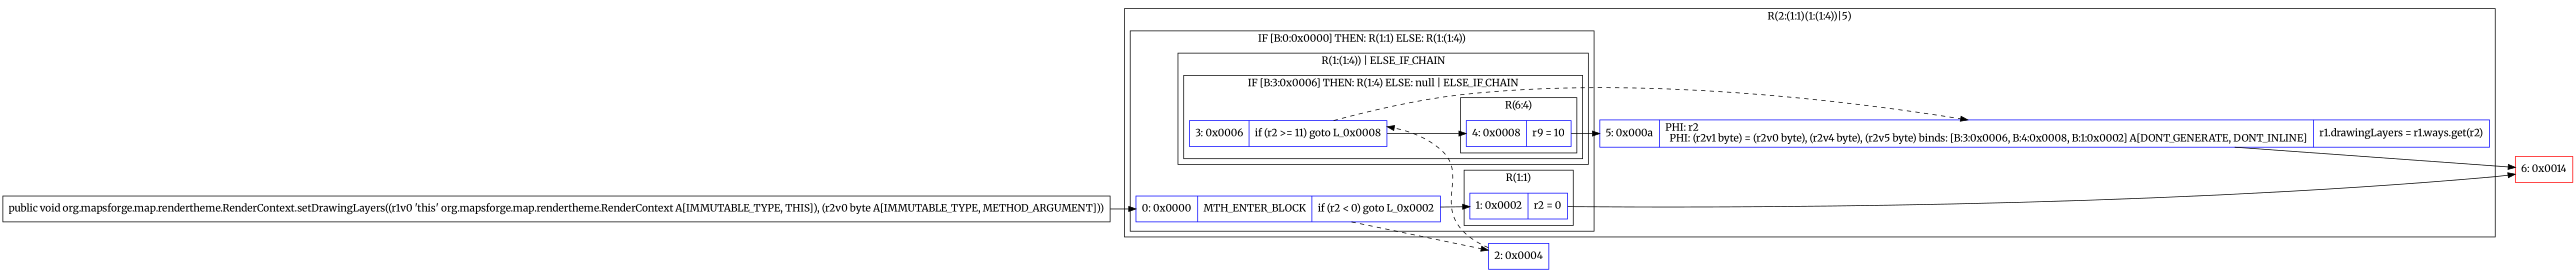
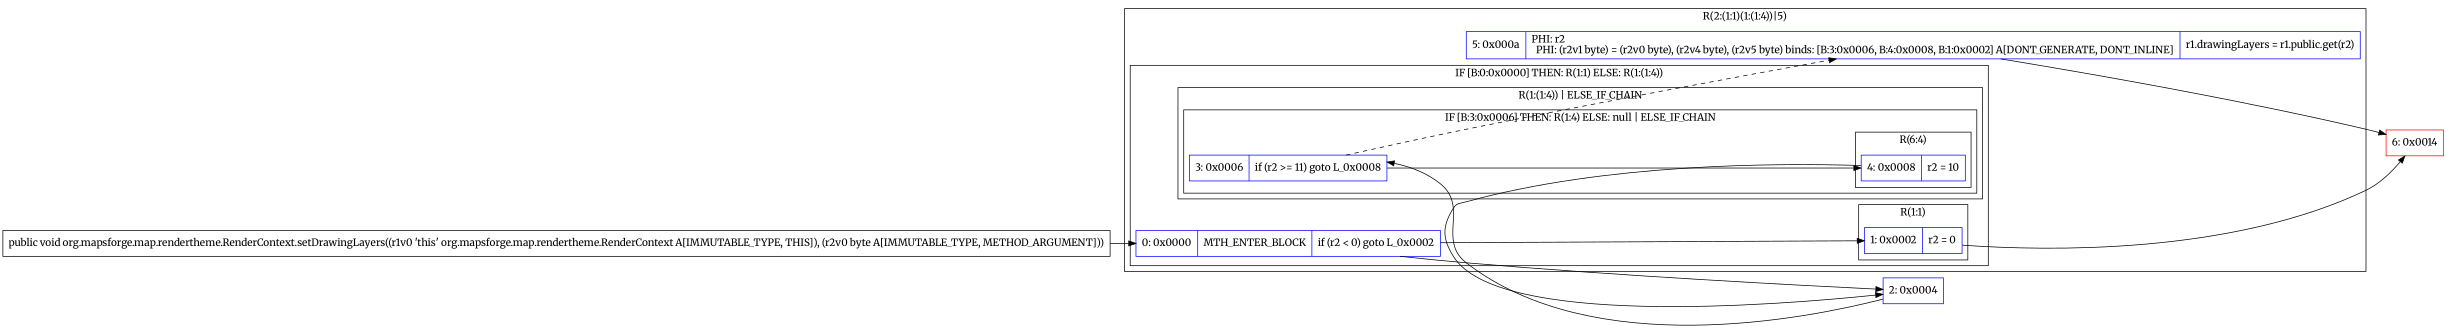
node "4: 0x0008": text "r9 = 10" -> "r2 = 10"
node "5: 0x000a": text "r1.drawingLayers = r1.ways.get(r2)" -> "r1.drawingLayers = r1.public.get(r2)"
edge "4: 0x0008" -> "5: 0x000a": now "4: 0x0008" -> "2: 0x0004"
edge "2: 0x0004" -> "3: 0x0006": style dashed -> solid
edge "0: 0x0000" -> "2: 0x0004": style dashed -> solid
